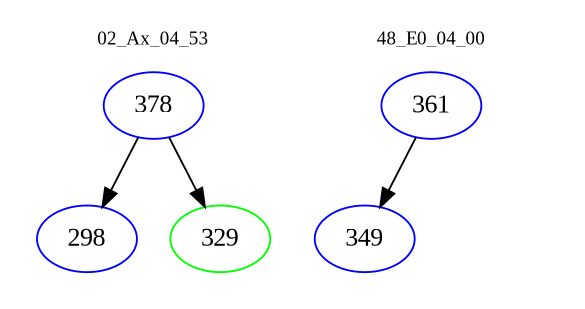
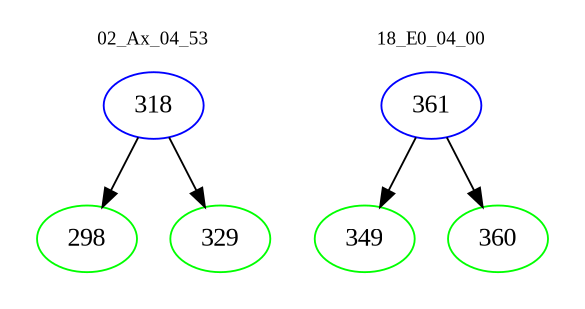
cluster "48_E0_04_00": label "48_E0_04_00" -> "18_E0_04_00"
node "378": label "378" -> "318"
node "298": color blue -> green
node "349": color blue -> green
node "360": added
